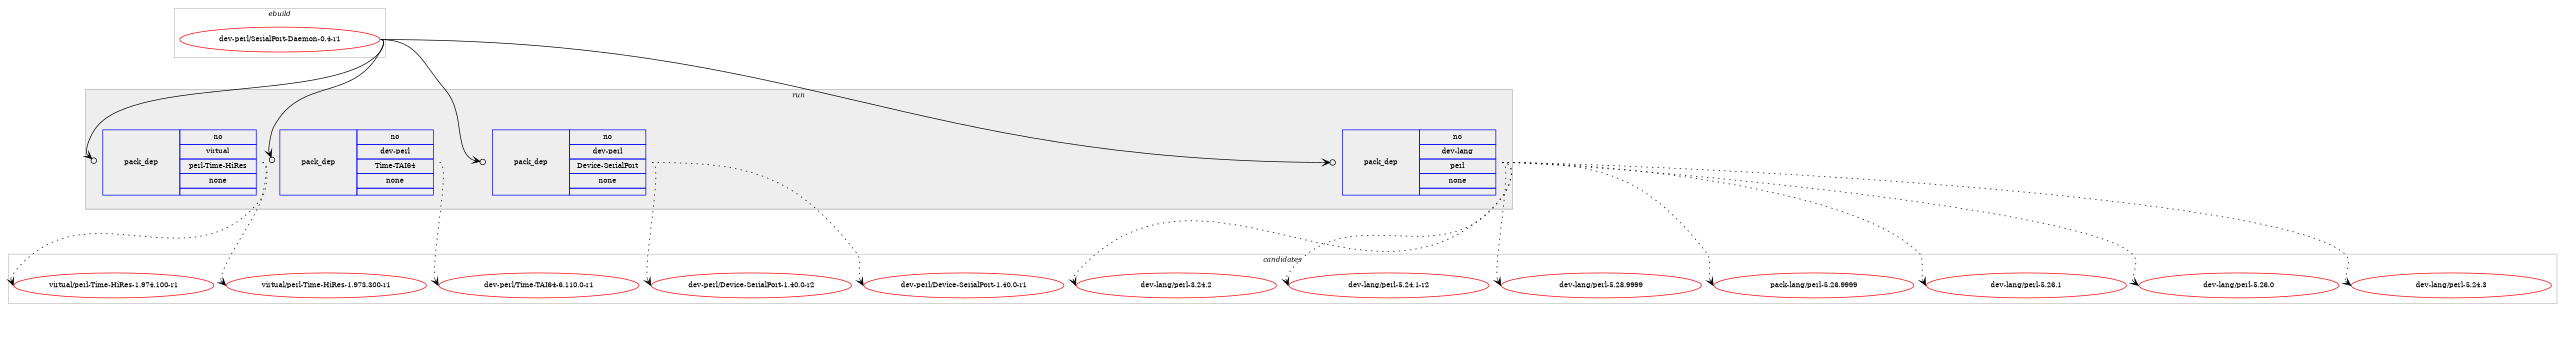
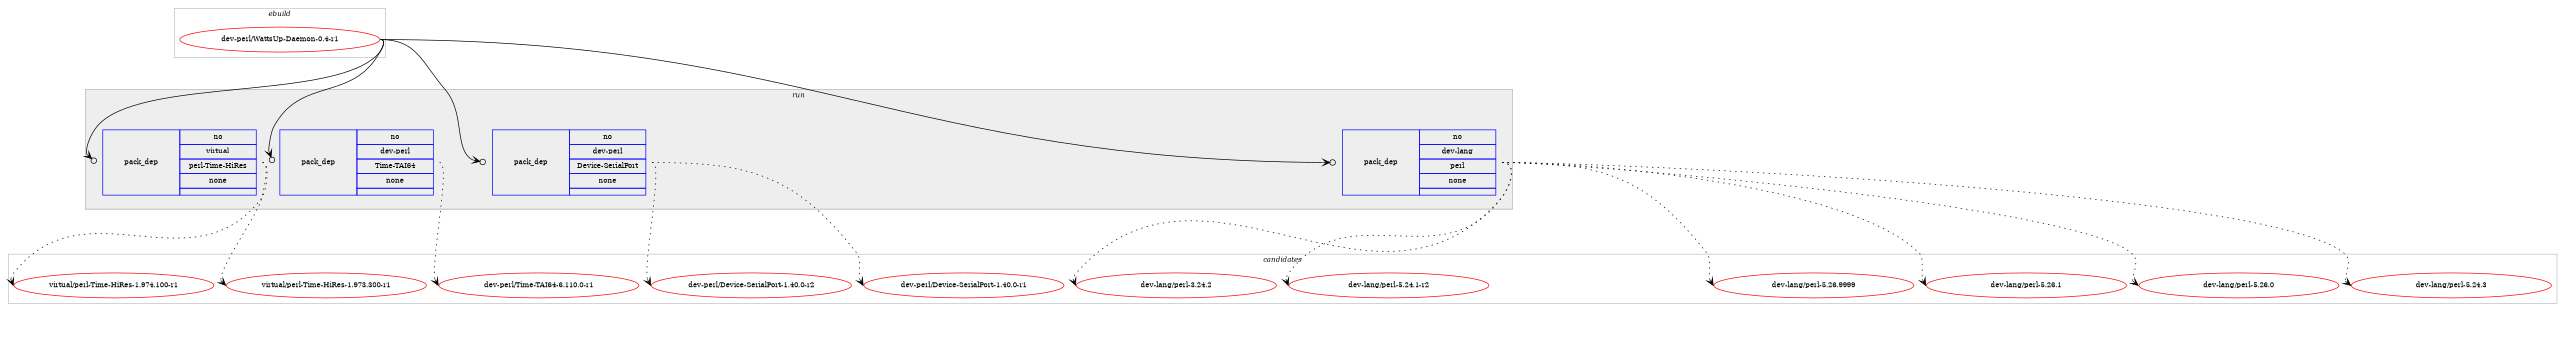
node "dev-perl/SerialPort-Daemon-0.4-r1": label "dev-perl/SerialPort-Daemon-0.4-r1" -> "dev-perl/WattsUp-Daemon-0.4-r1"
node "dev-lang/perl-5.28.9999": removed
node "pack-lang/perl-5.26.9999": label "pack-lang/perl-5.26.9999" -> "dev-lang/perl-5.26.9999"
